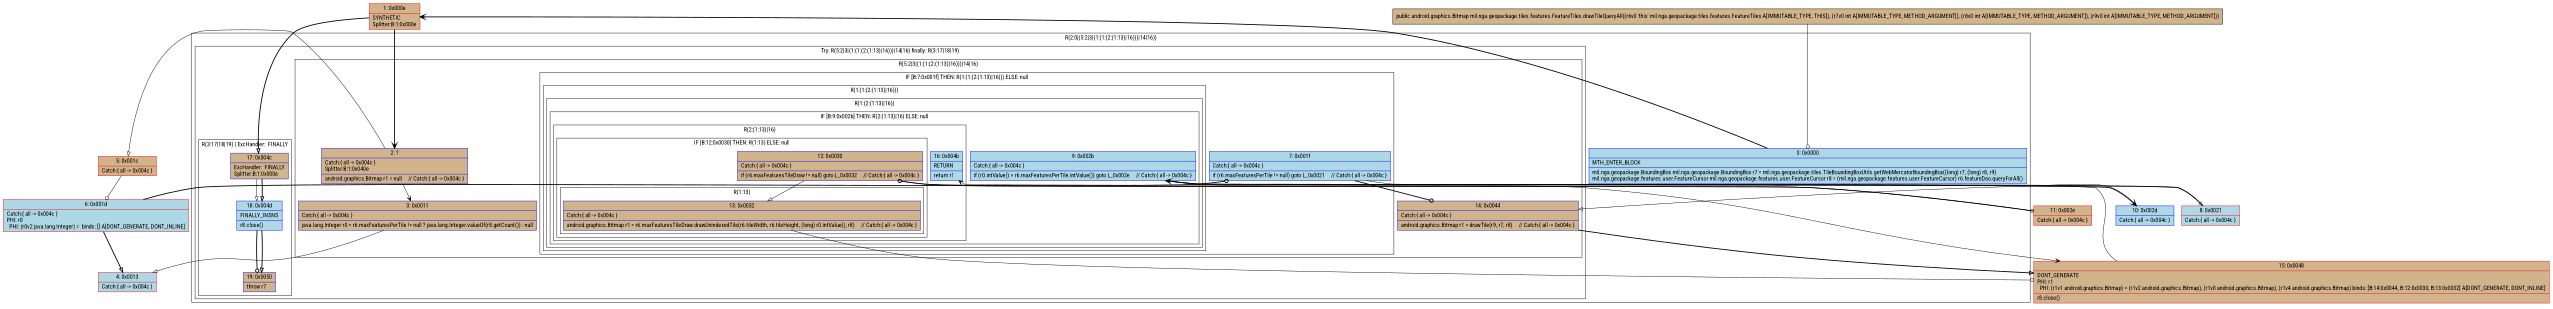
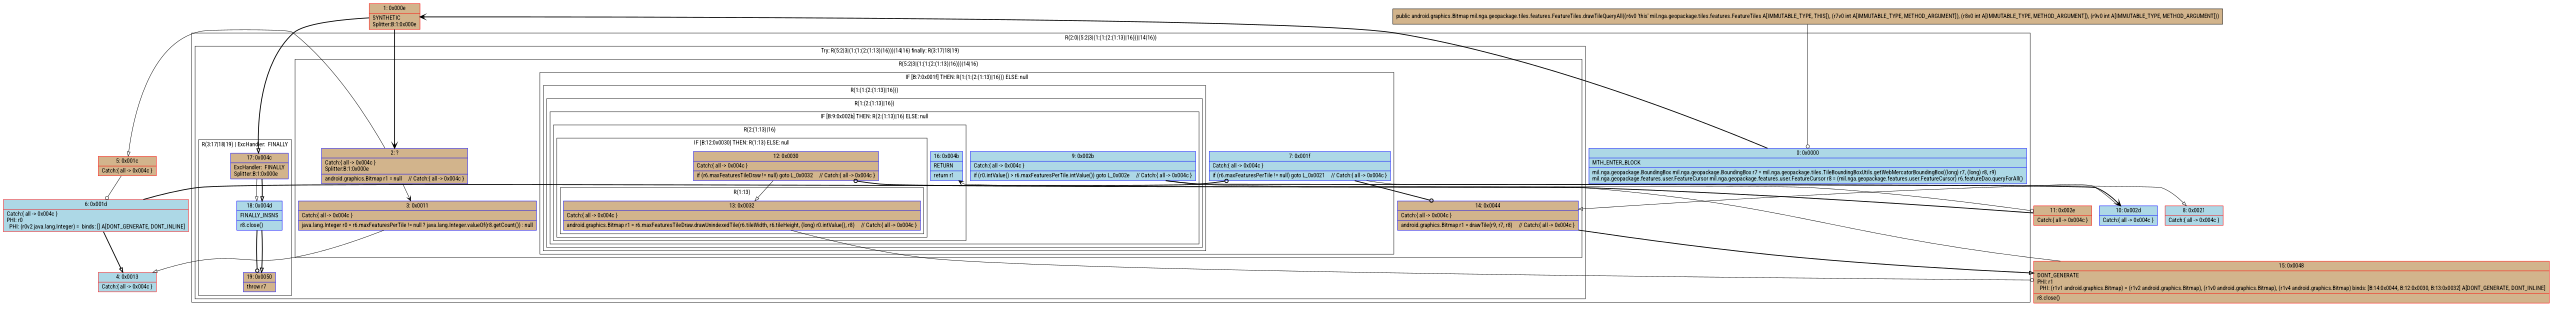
node "2: ?": text "Splitter:B:1:0x040e" -> "Splitter:B:1:0x000e"
edge "8: 0x0021" -> "9: 0x002b": removed
edge "12: 0x0030" -> "15: 0x0048": removed
